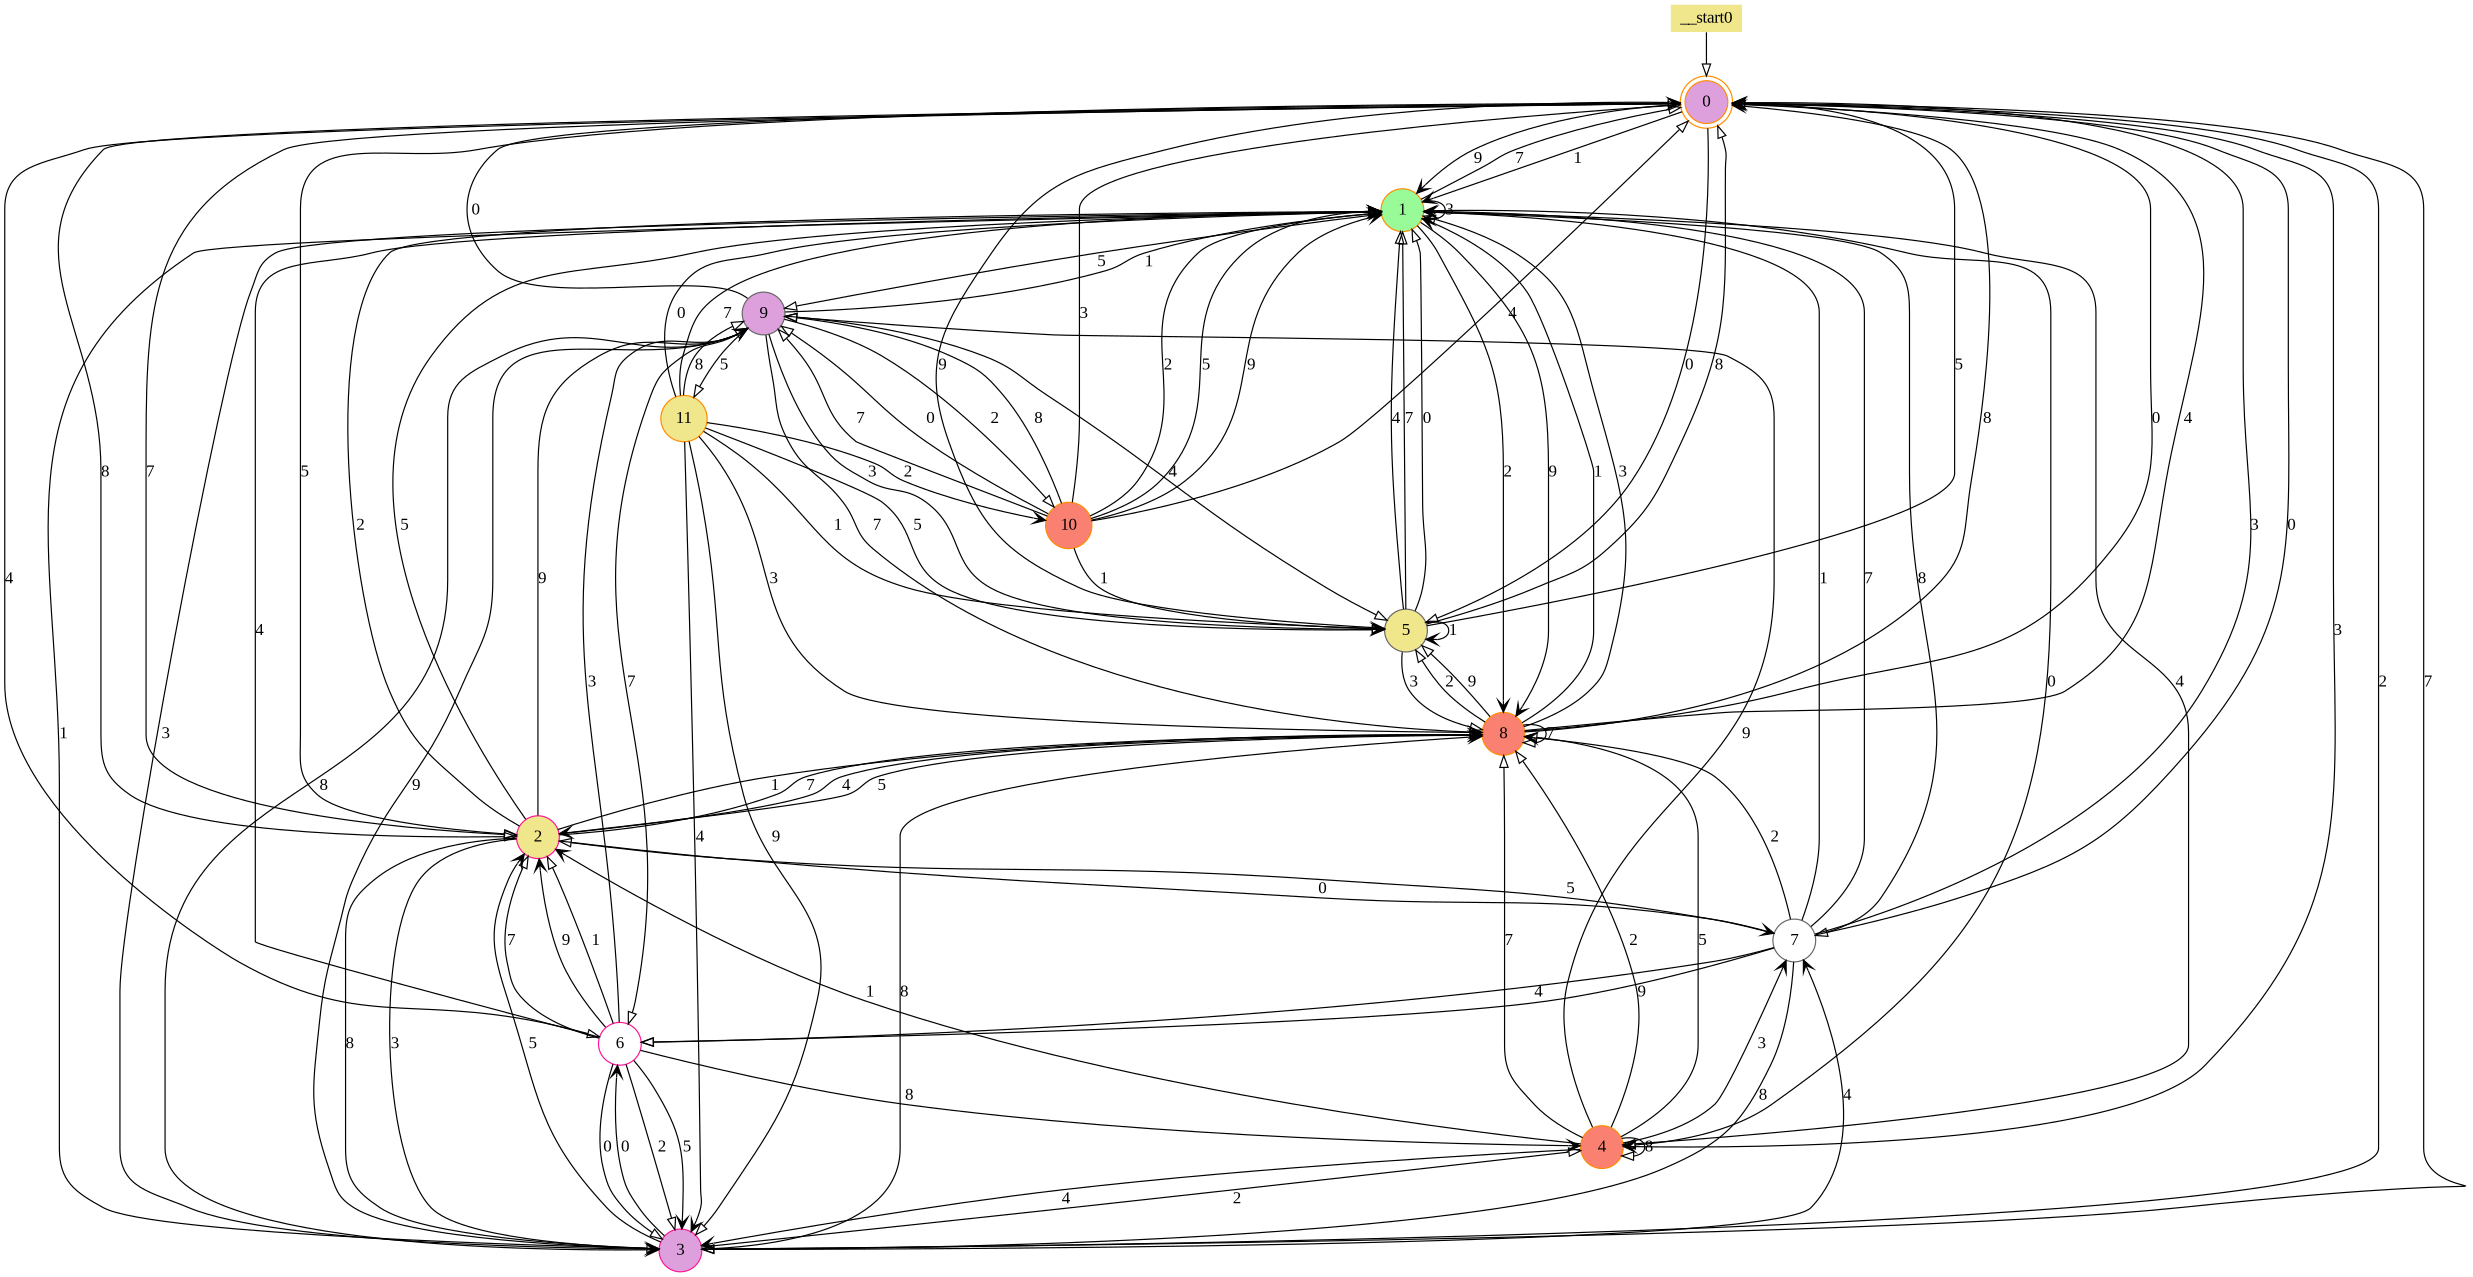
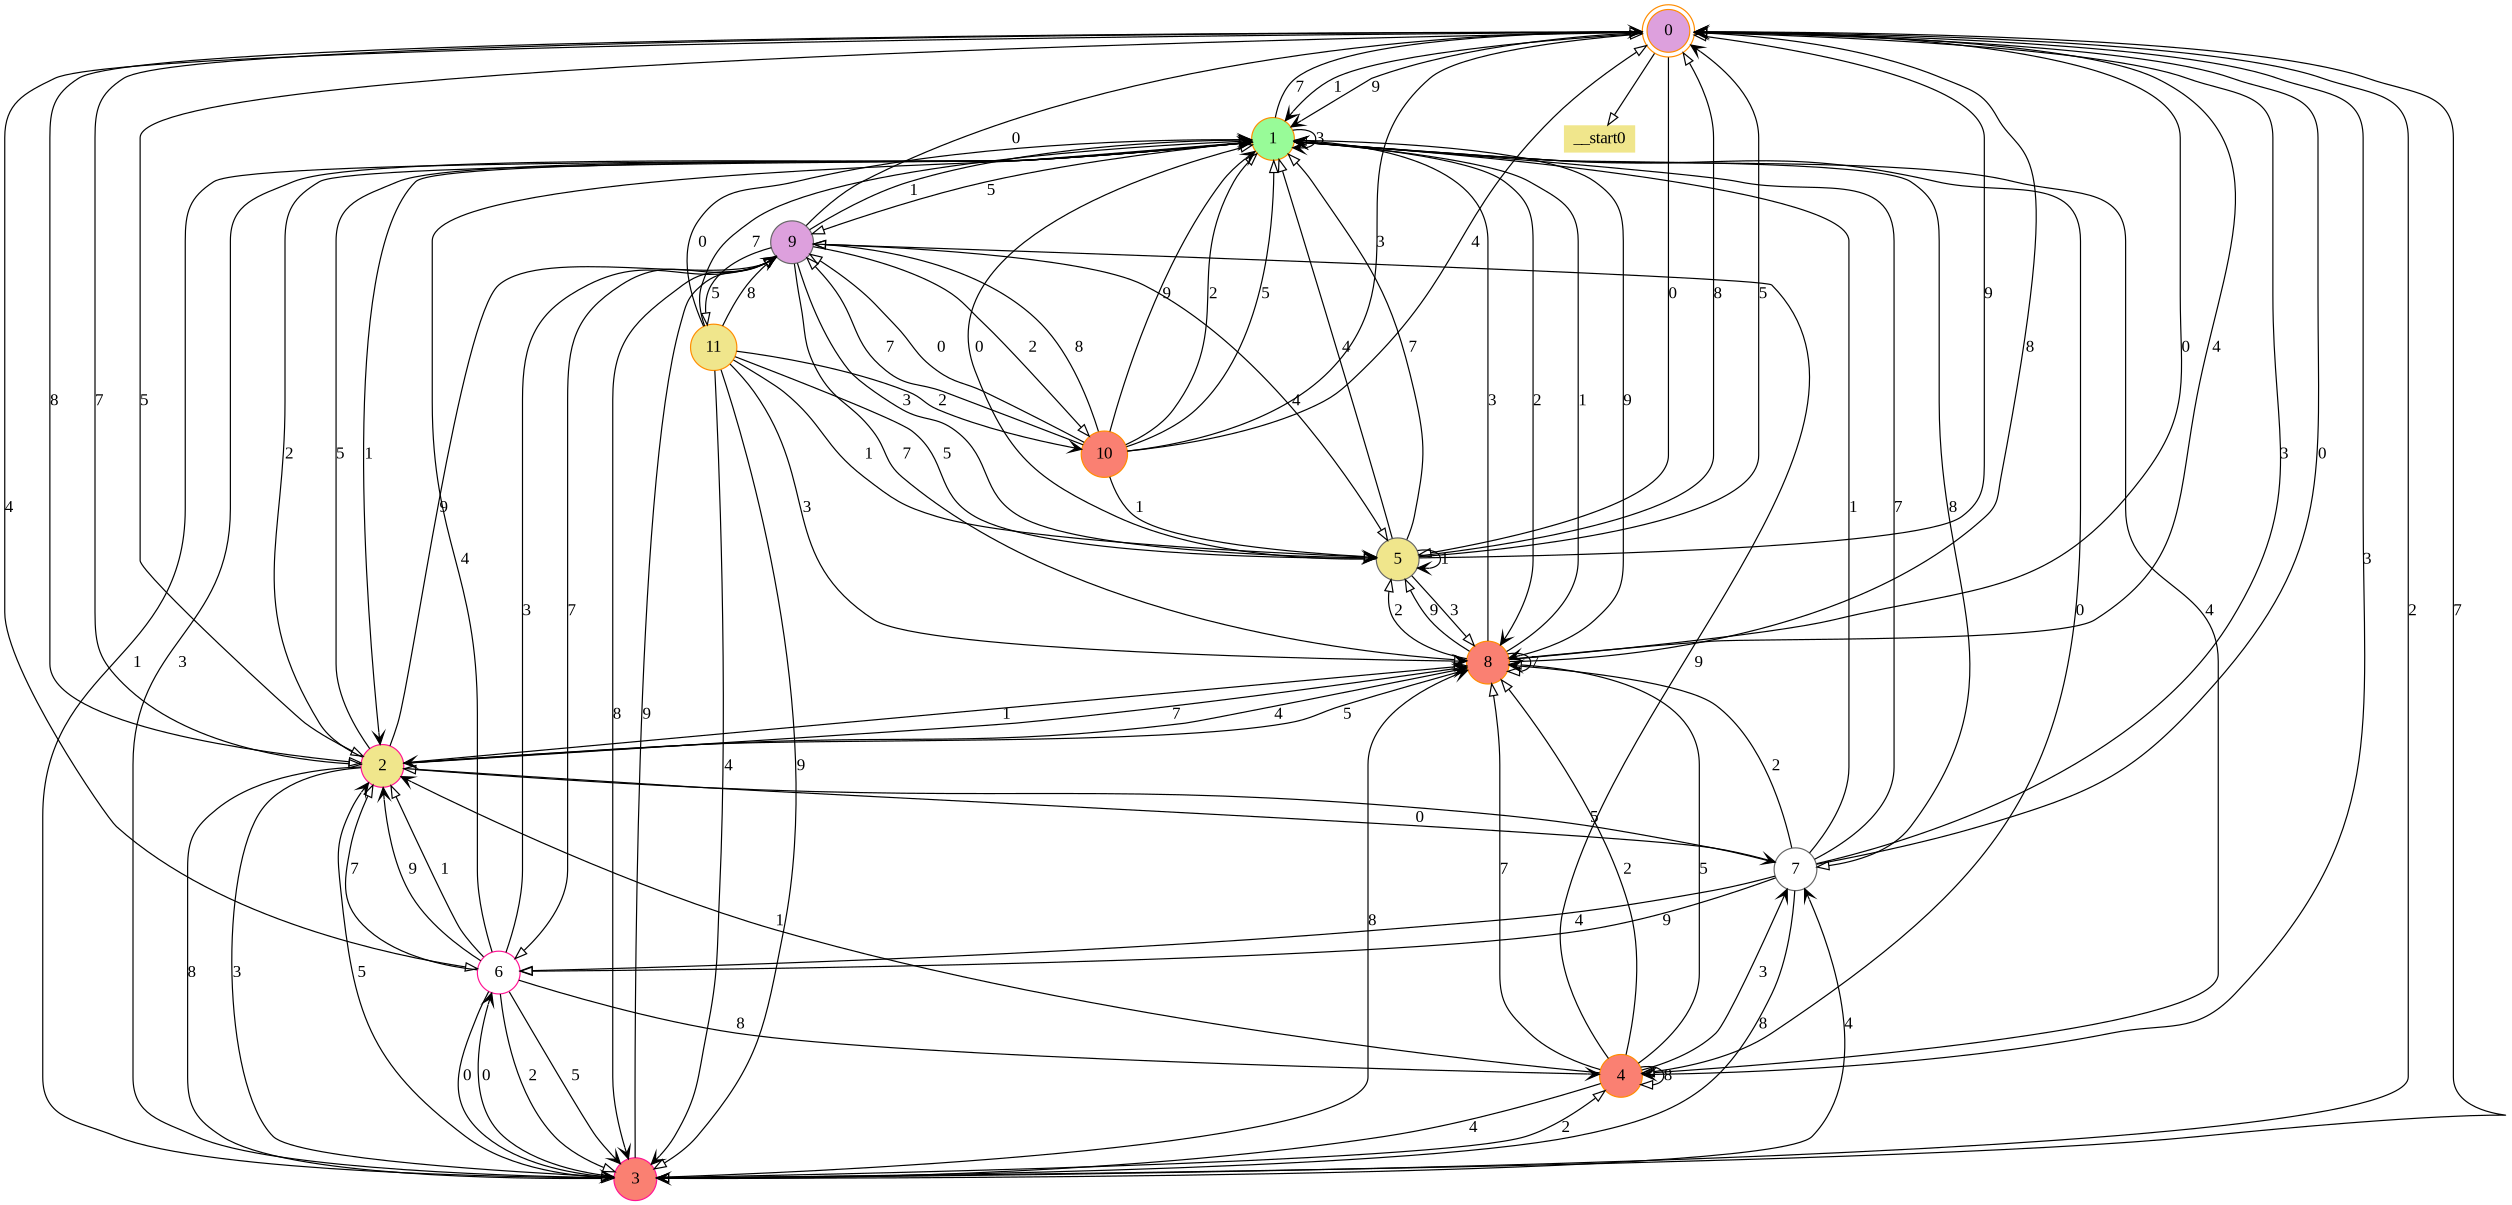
edge "__start0" -> "0": reversed
edge "1" -> "2": added, label "1"
node "3": fillcolor plum -> salmon
